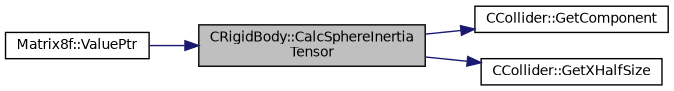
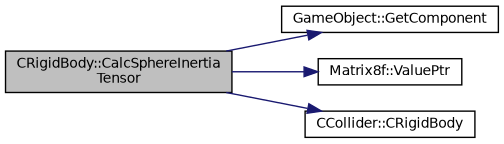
node "CCollider::GetComponent": label "CCollider::GetComponent" -> "GameObject::GetComponent"
edge "Matrix8f::ValuePtr" -> "CRigidBody::CalcSphereInertia Tensor": reversed
node "CCollider::GetXHalfSize": label "CCollider::GetXHalfSize" -> "CCollider::CRigidBody"
